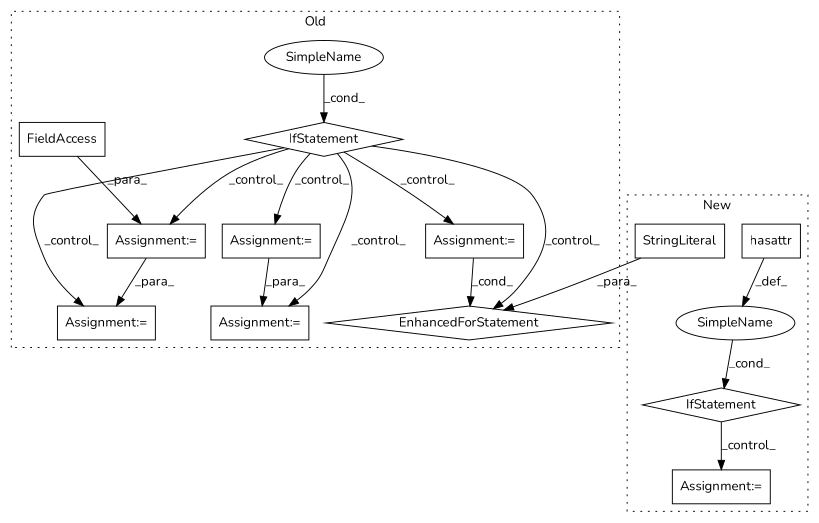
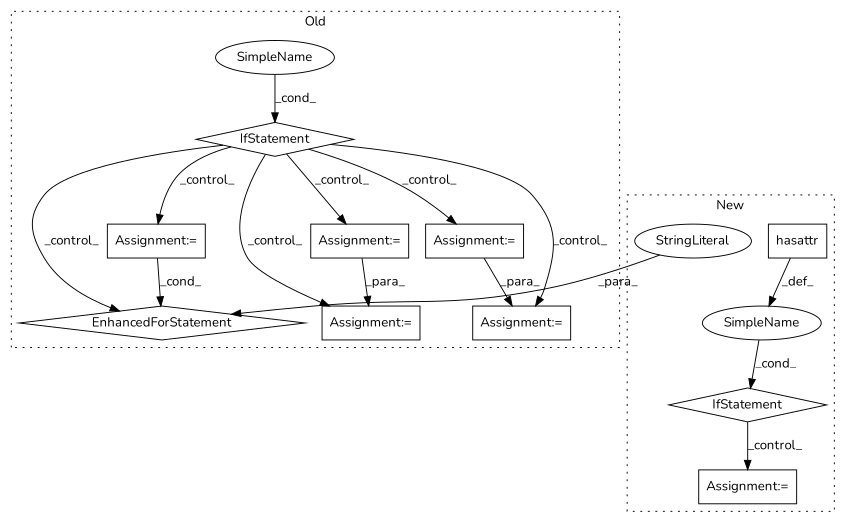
node "FieldAccess": removed
node "StringLiteral": shape box -> ellipse
